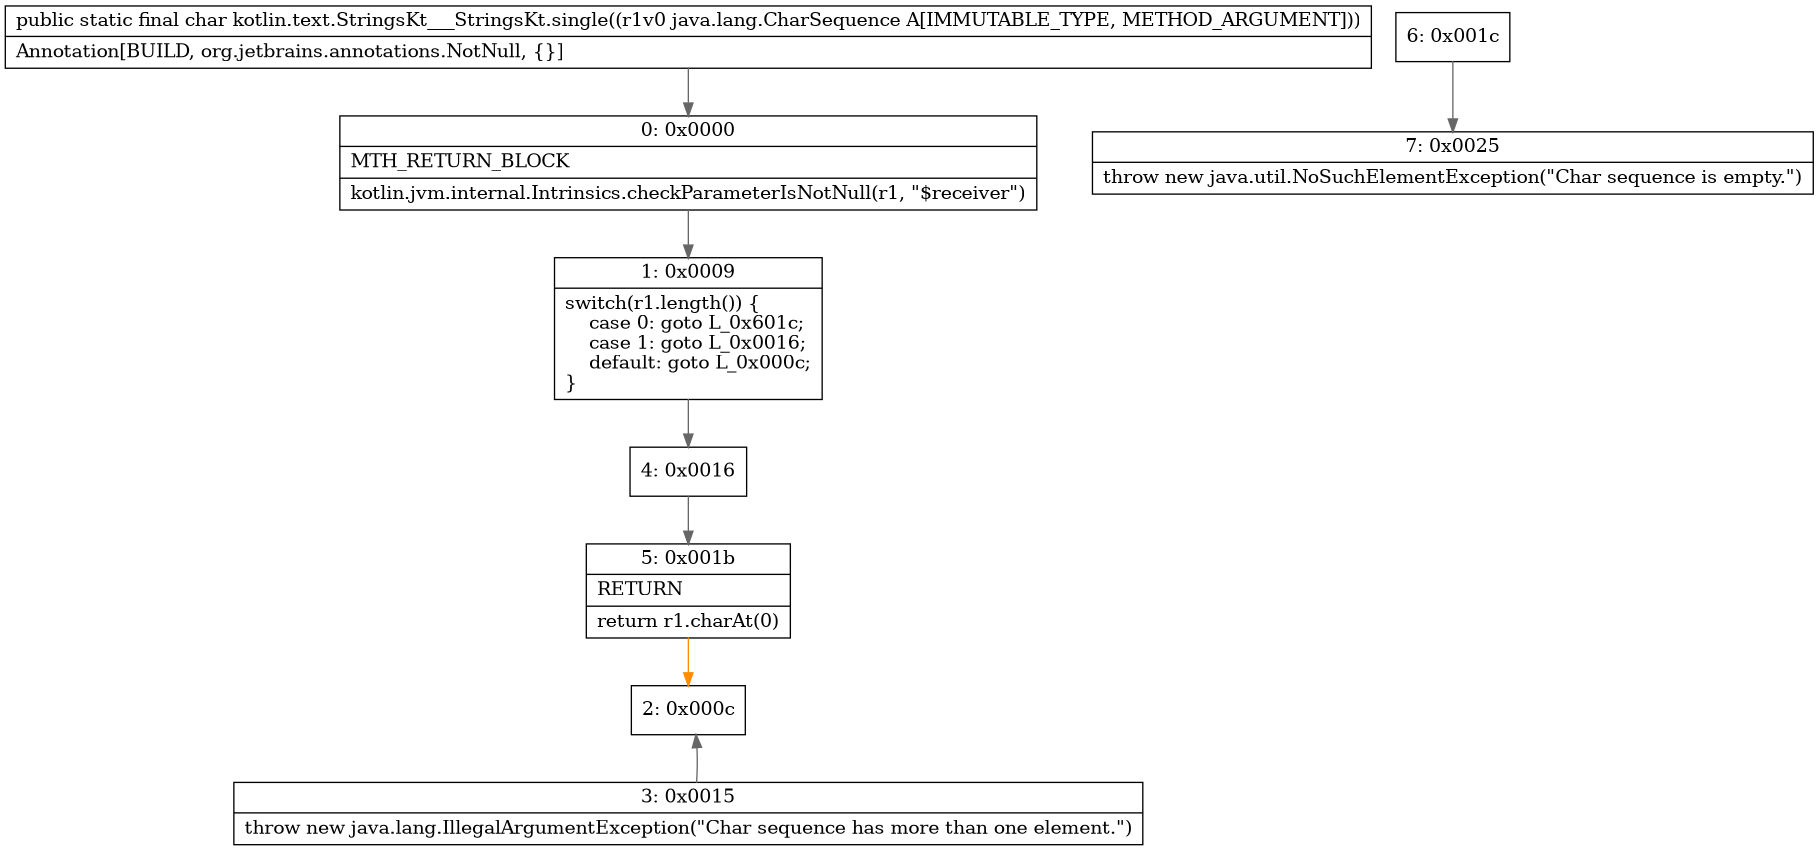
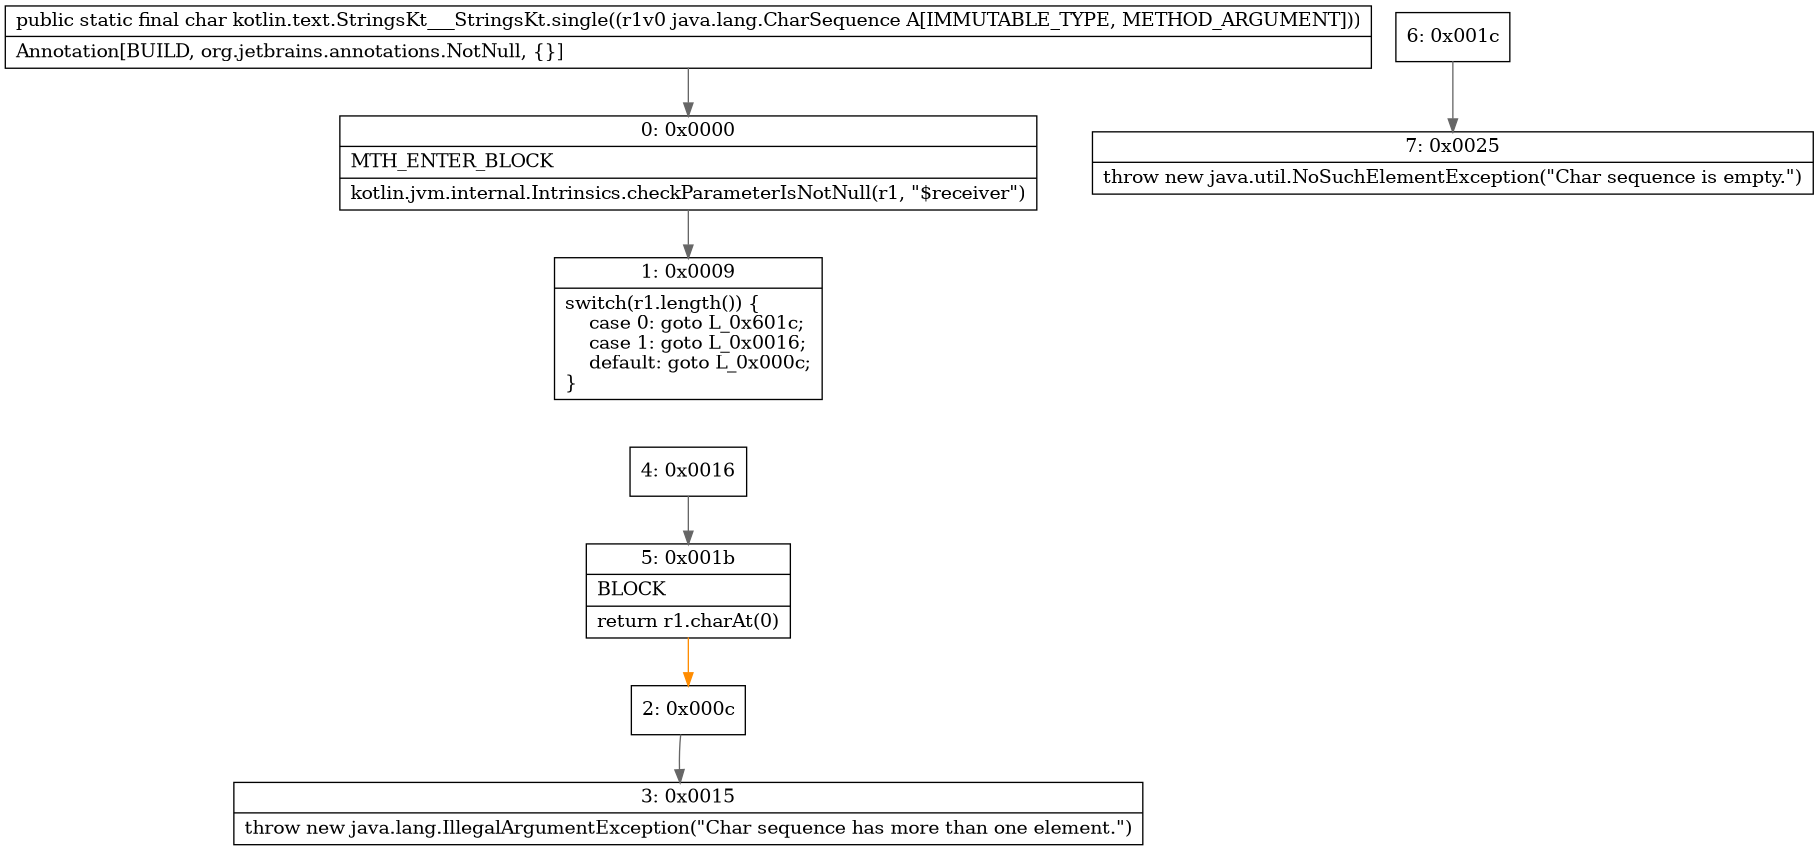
node "0: 0x0000": text "MTH_RETURN_BLOCK" -> "MTH_ENTER_BLOCK"
edge "1: 0x0009" -> "4: 0x0016": removed
node "5: 0x001b": text "RETURN" -> "BLOCK"
edge "3: 0x0015" -> "2: 0x000c": reversed
